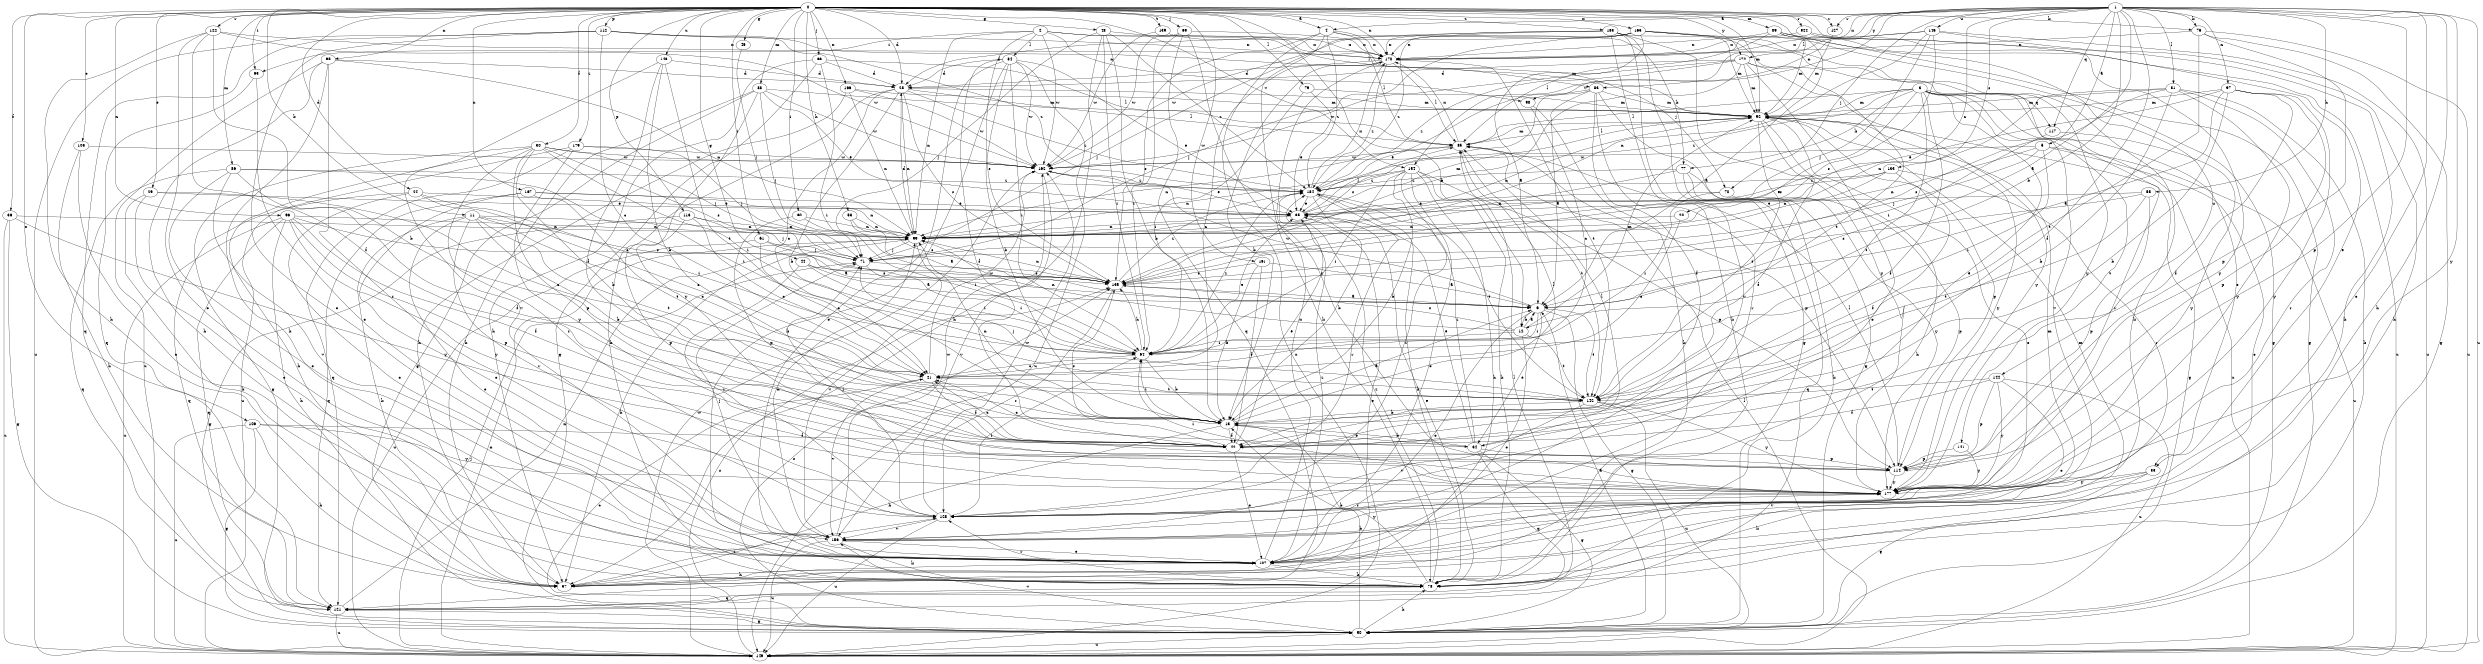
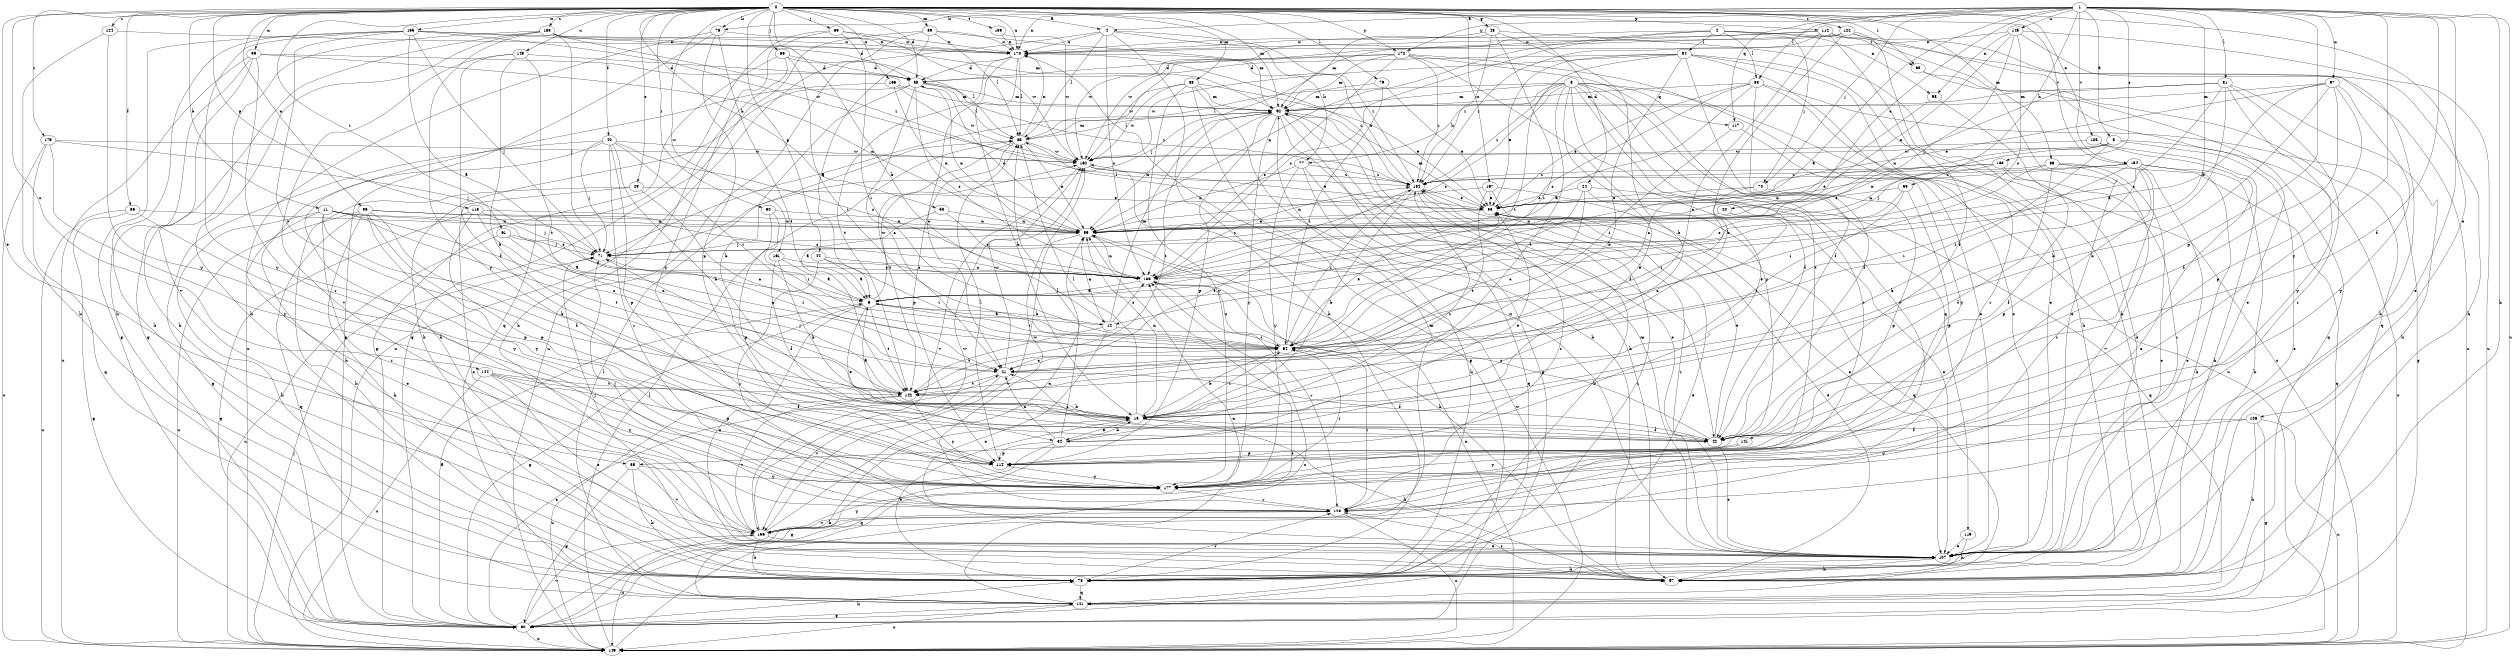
node "924": label "924" -> "124"
node "127": removed
node "46": removed
node "28": label "28" -> "58"
node "30": label "30" -> "40"
edge "117" -> "6": now "117" -> "64"
edge "64" -> "135": label "h" -> "s"
node "119": added
